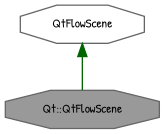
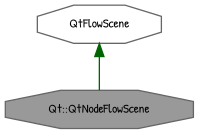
node "Qt::QtFlowScene": label "Qt::QtFlowScene" -> "Qt::QtNodeFlowScene"
